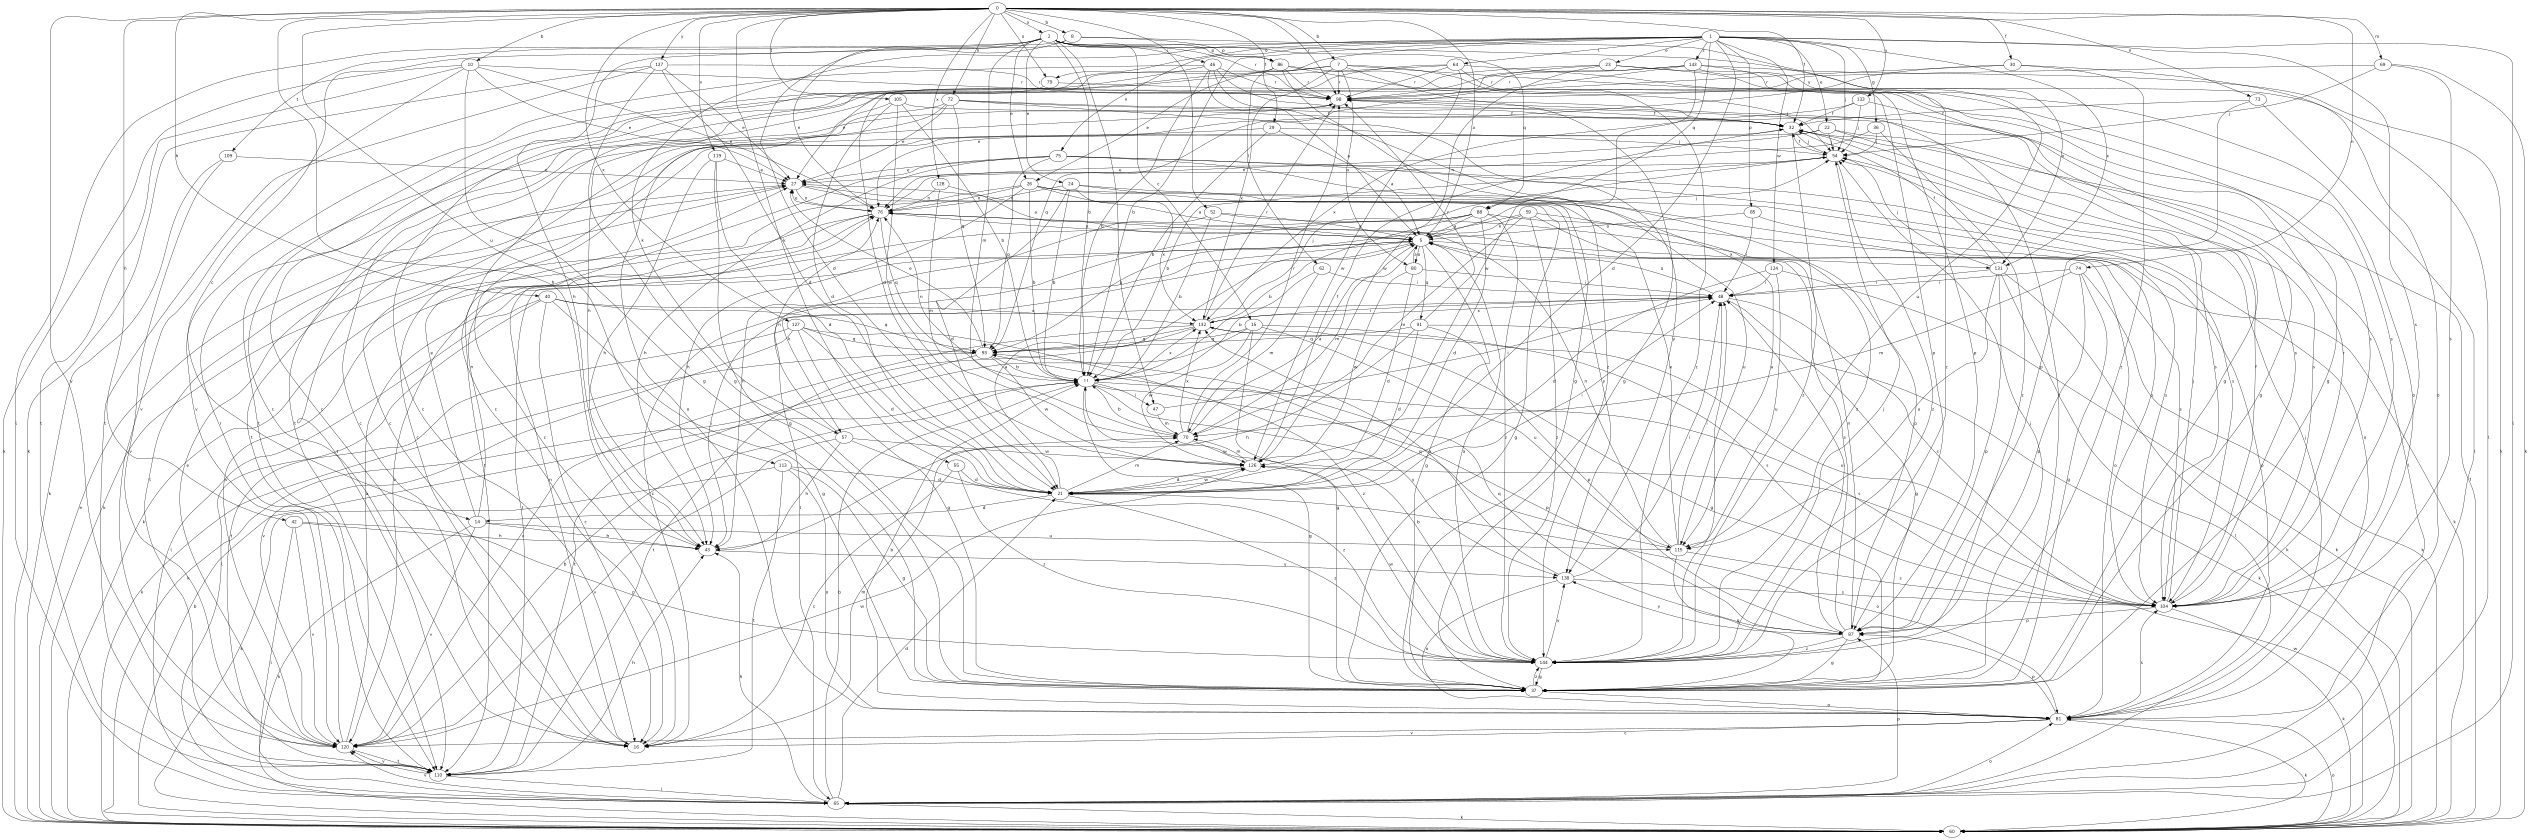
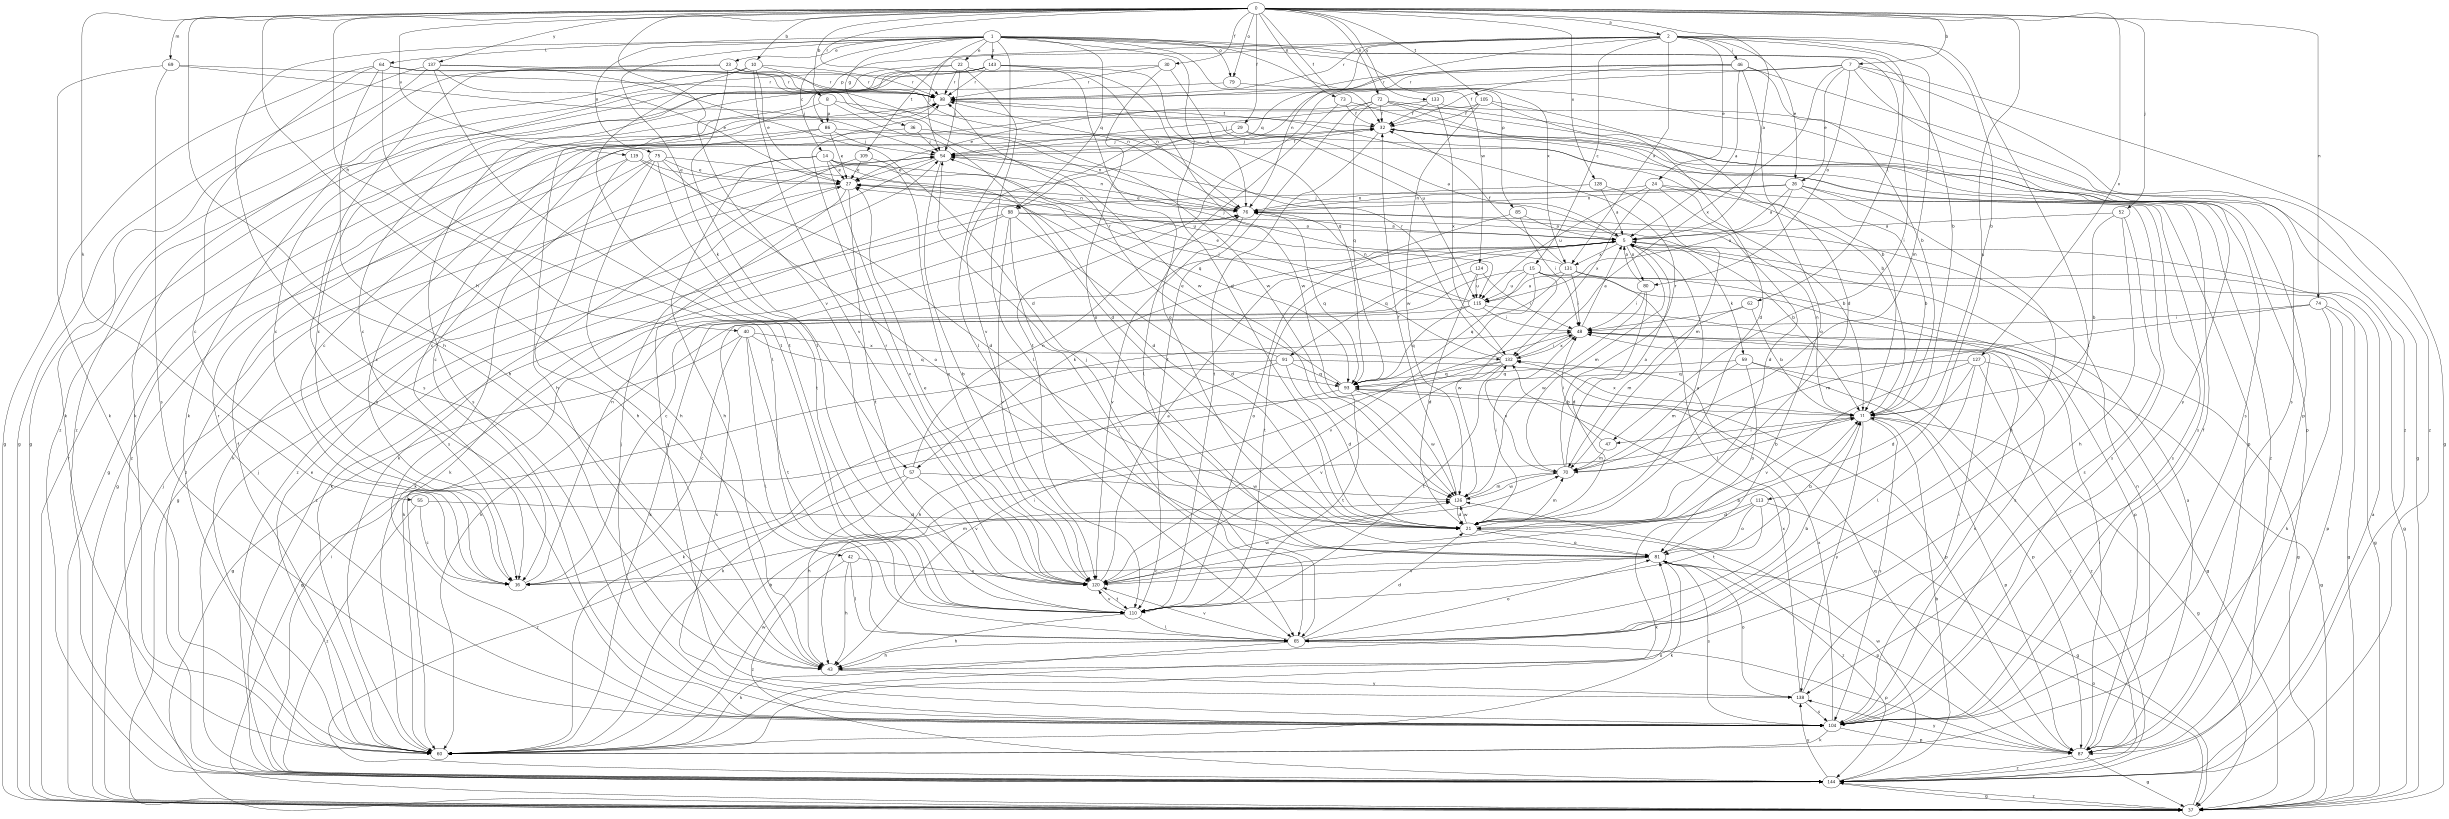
edge "69" -> "98": label "y" -> "r"
edge "86" -> "98": now "22" -> "98"
edge "54" -> "11": now "54" -> "120"
edge "59" -> "5": reversed
edge "85" -> "81": now "85" -> "110"
edge "15" -> "120": added, label "v"
edge "21" -> "14": reversed
edge "10" -> "37": removed, label "g"
